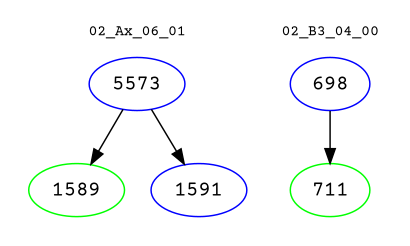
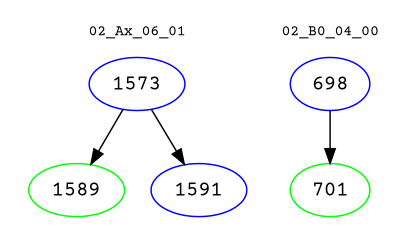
cluster "02_B3_04_00": label "02_B3_04_00" -> "02_B0_04_00"
node "5573": label "5573" -> "1573"
node "711": label "711" -> "701"
